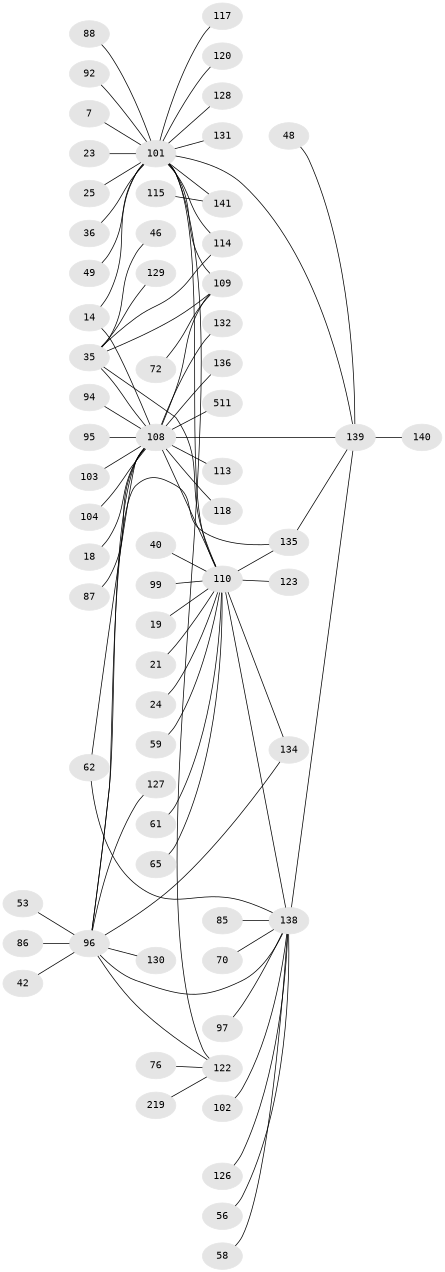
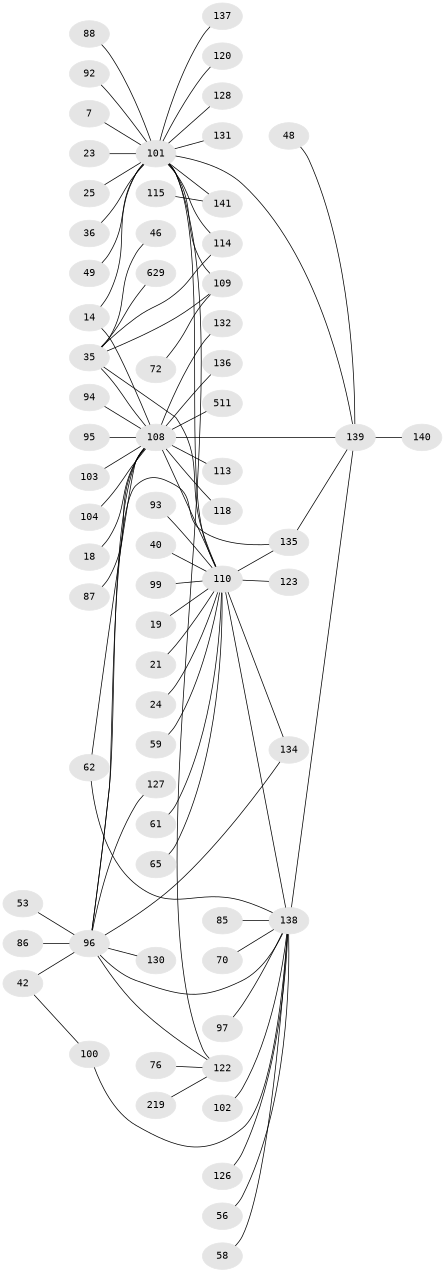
node "117": label "117" -> "137"
node "129": label "129" -> "629"
edge "109" -- "108": removed
node "93": added
node "100": added
